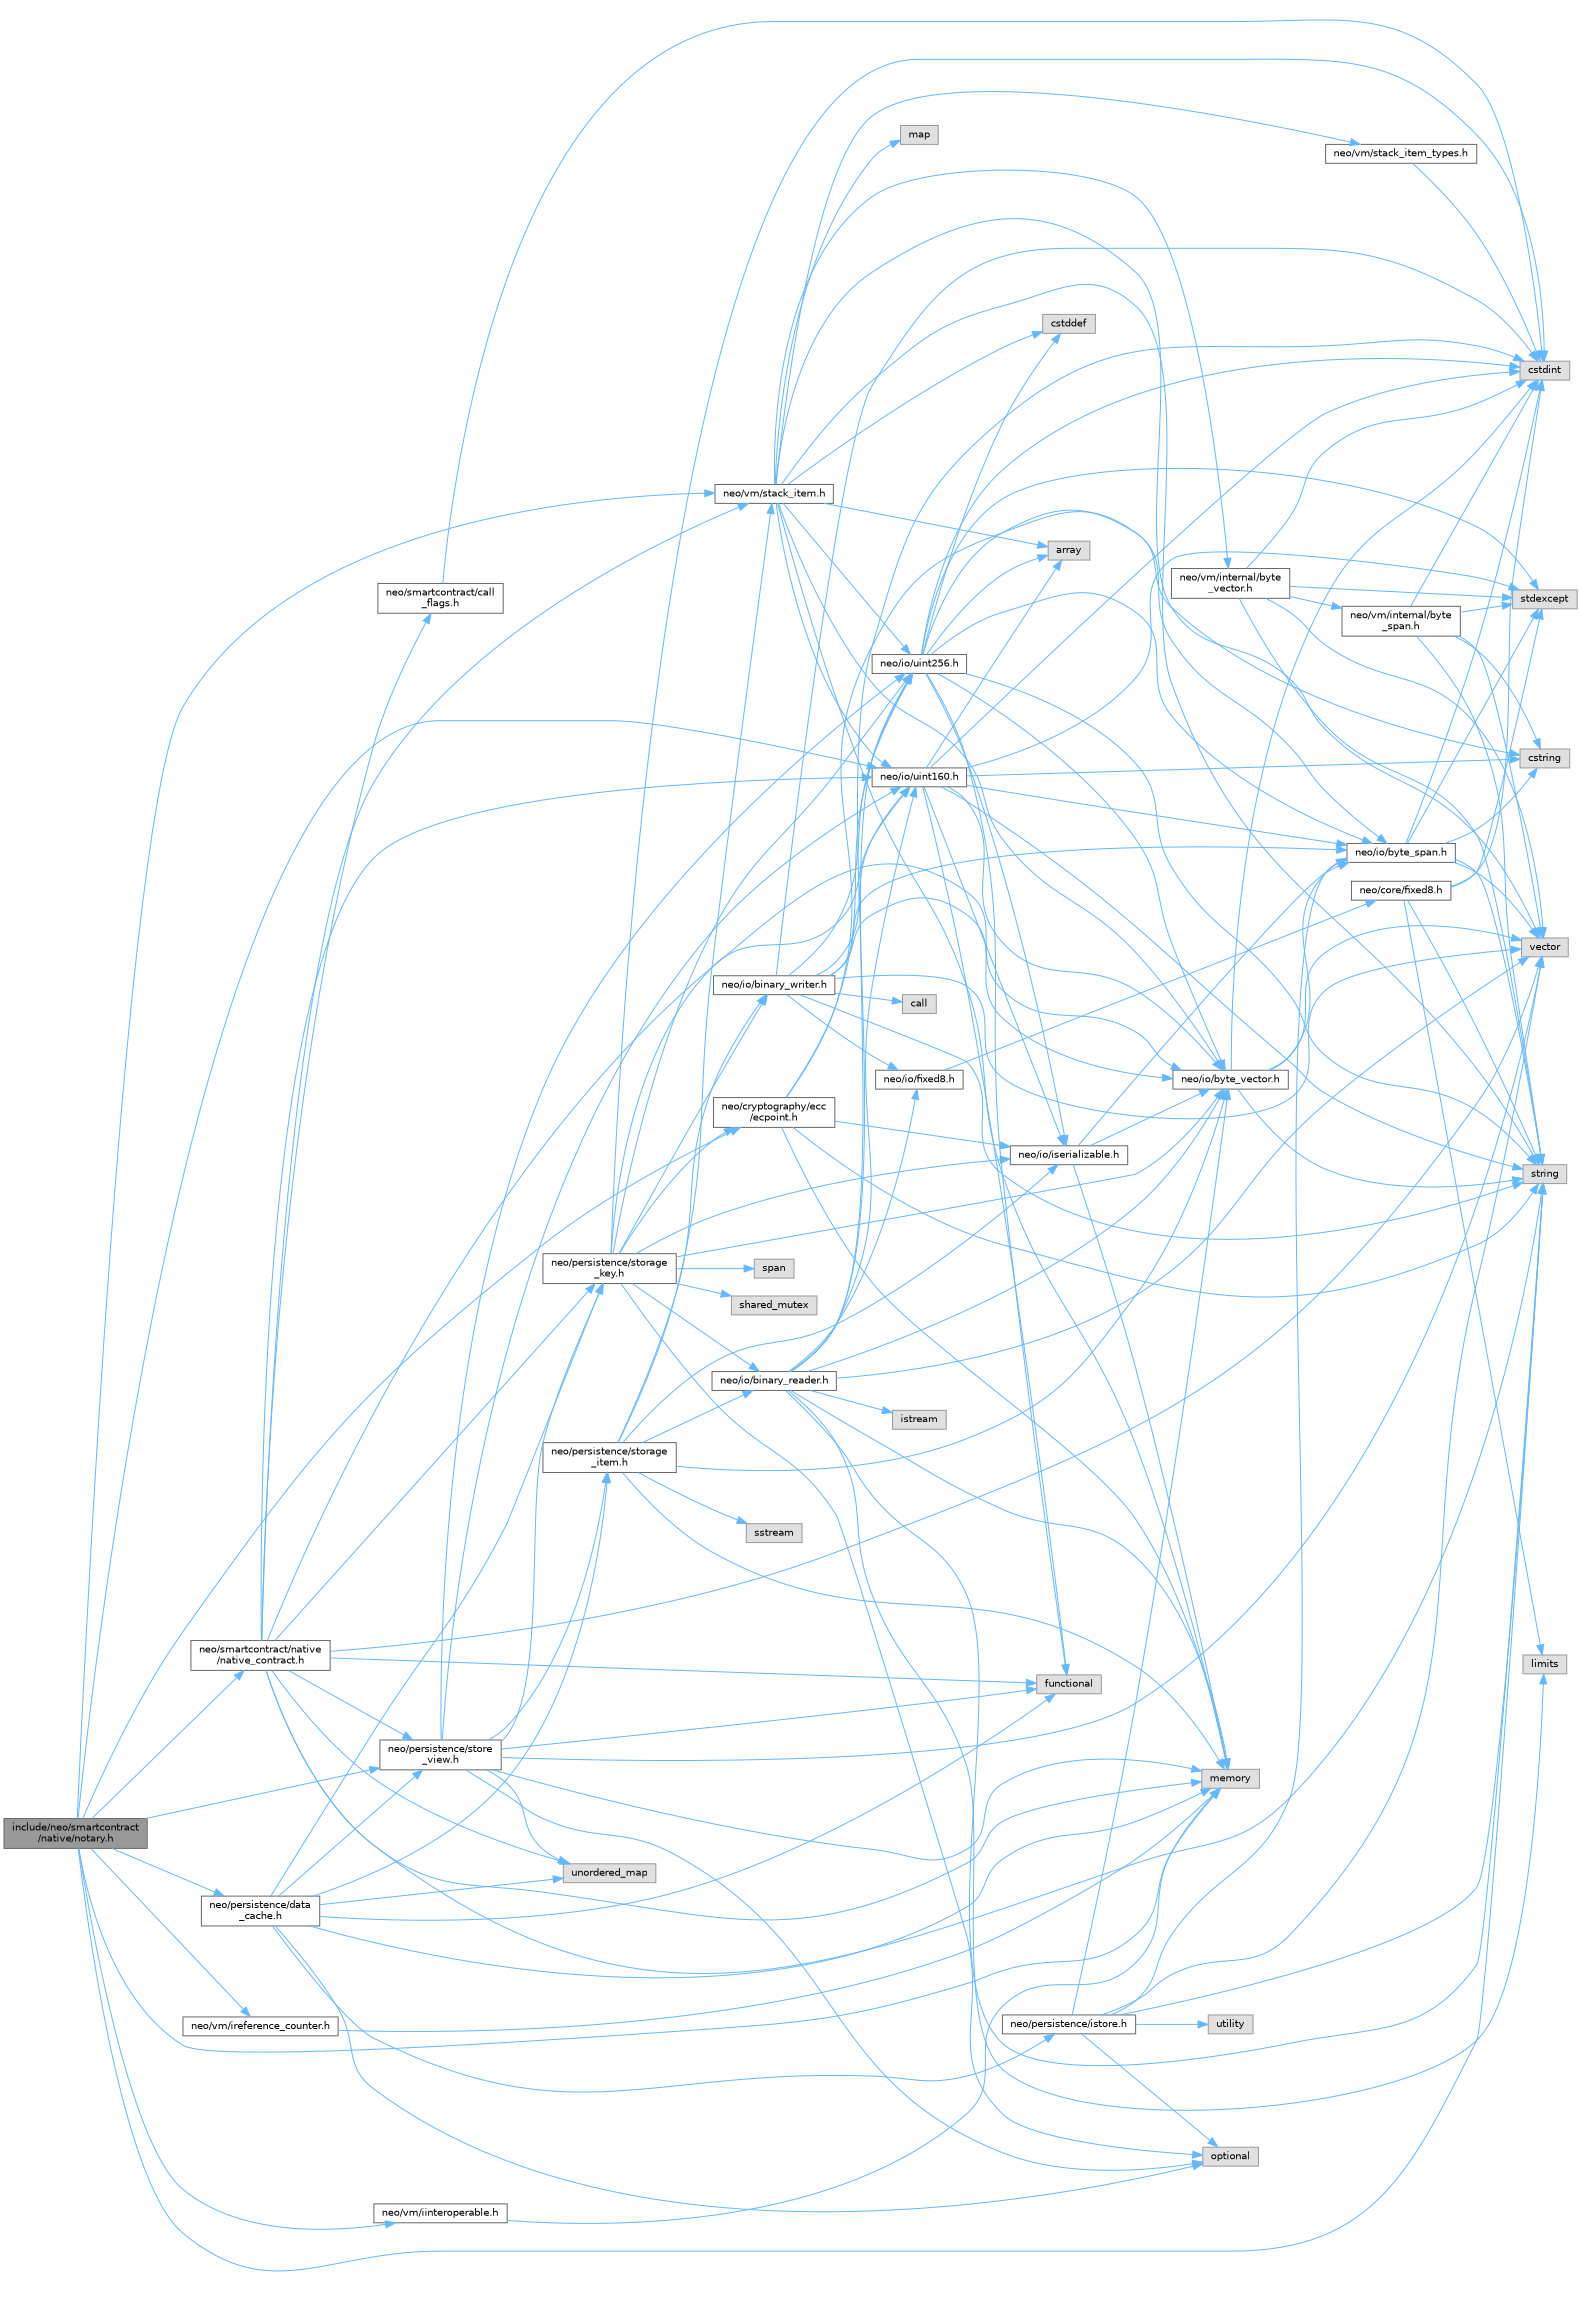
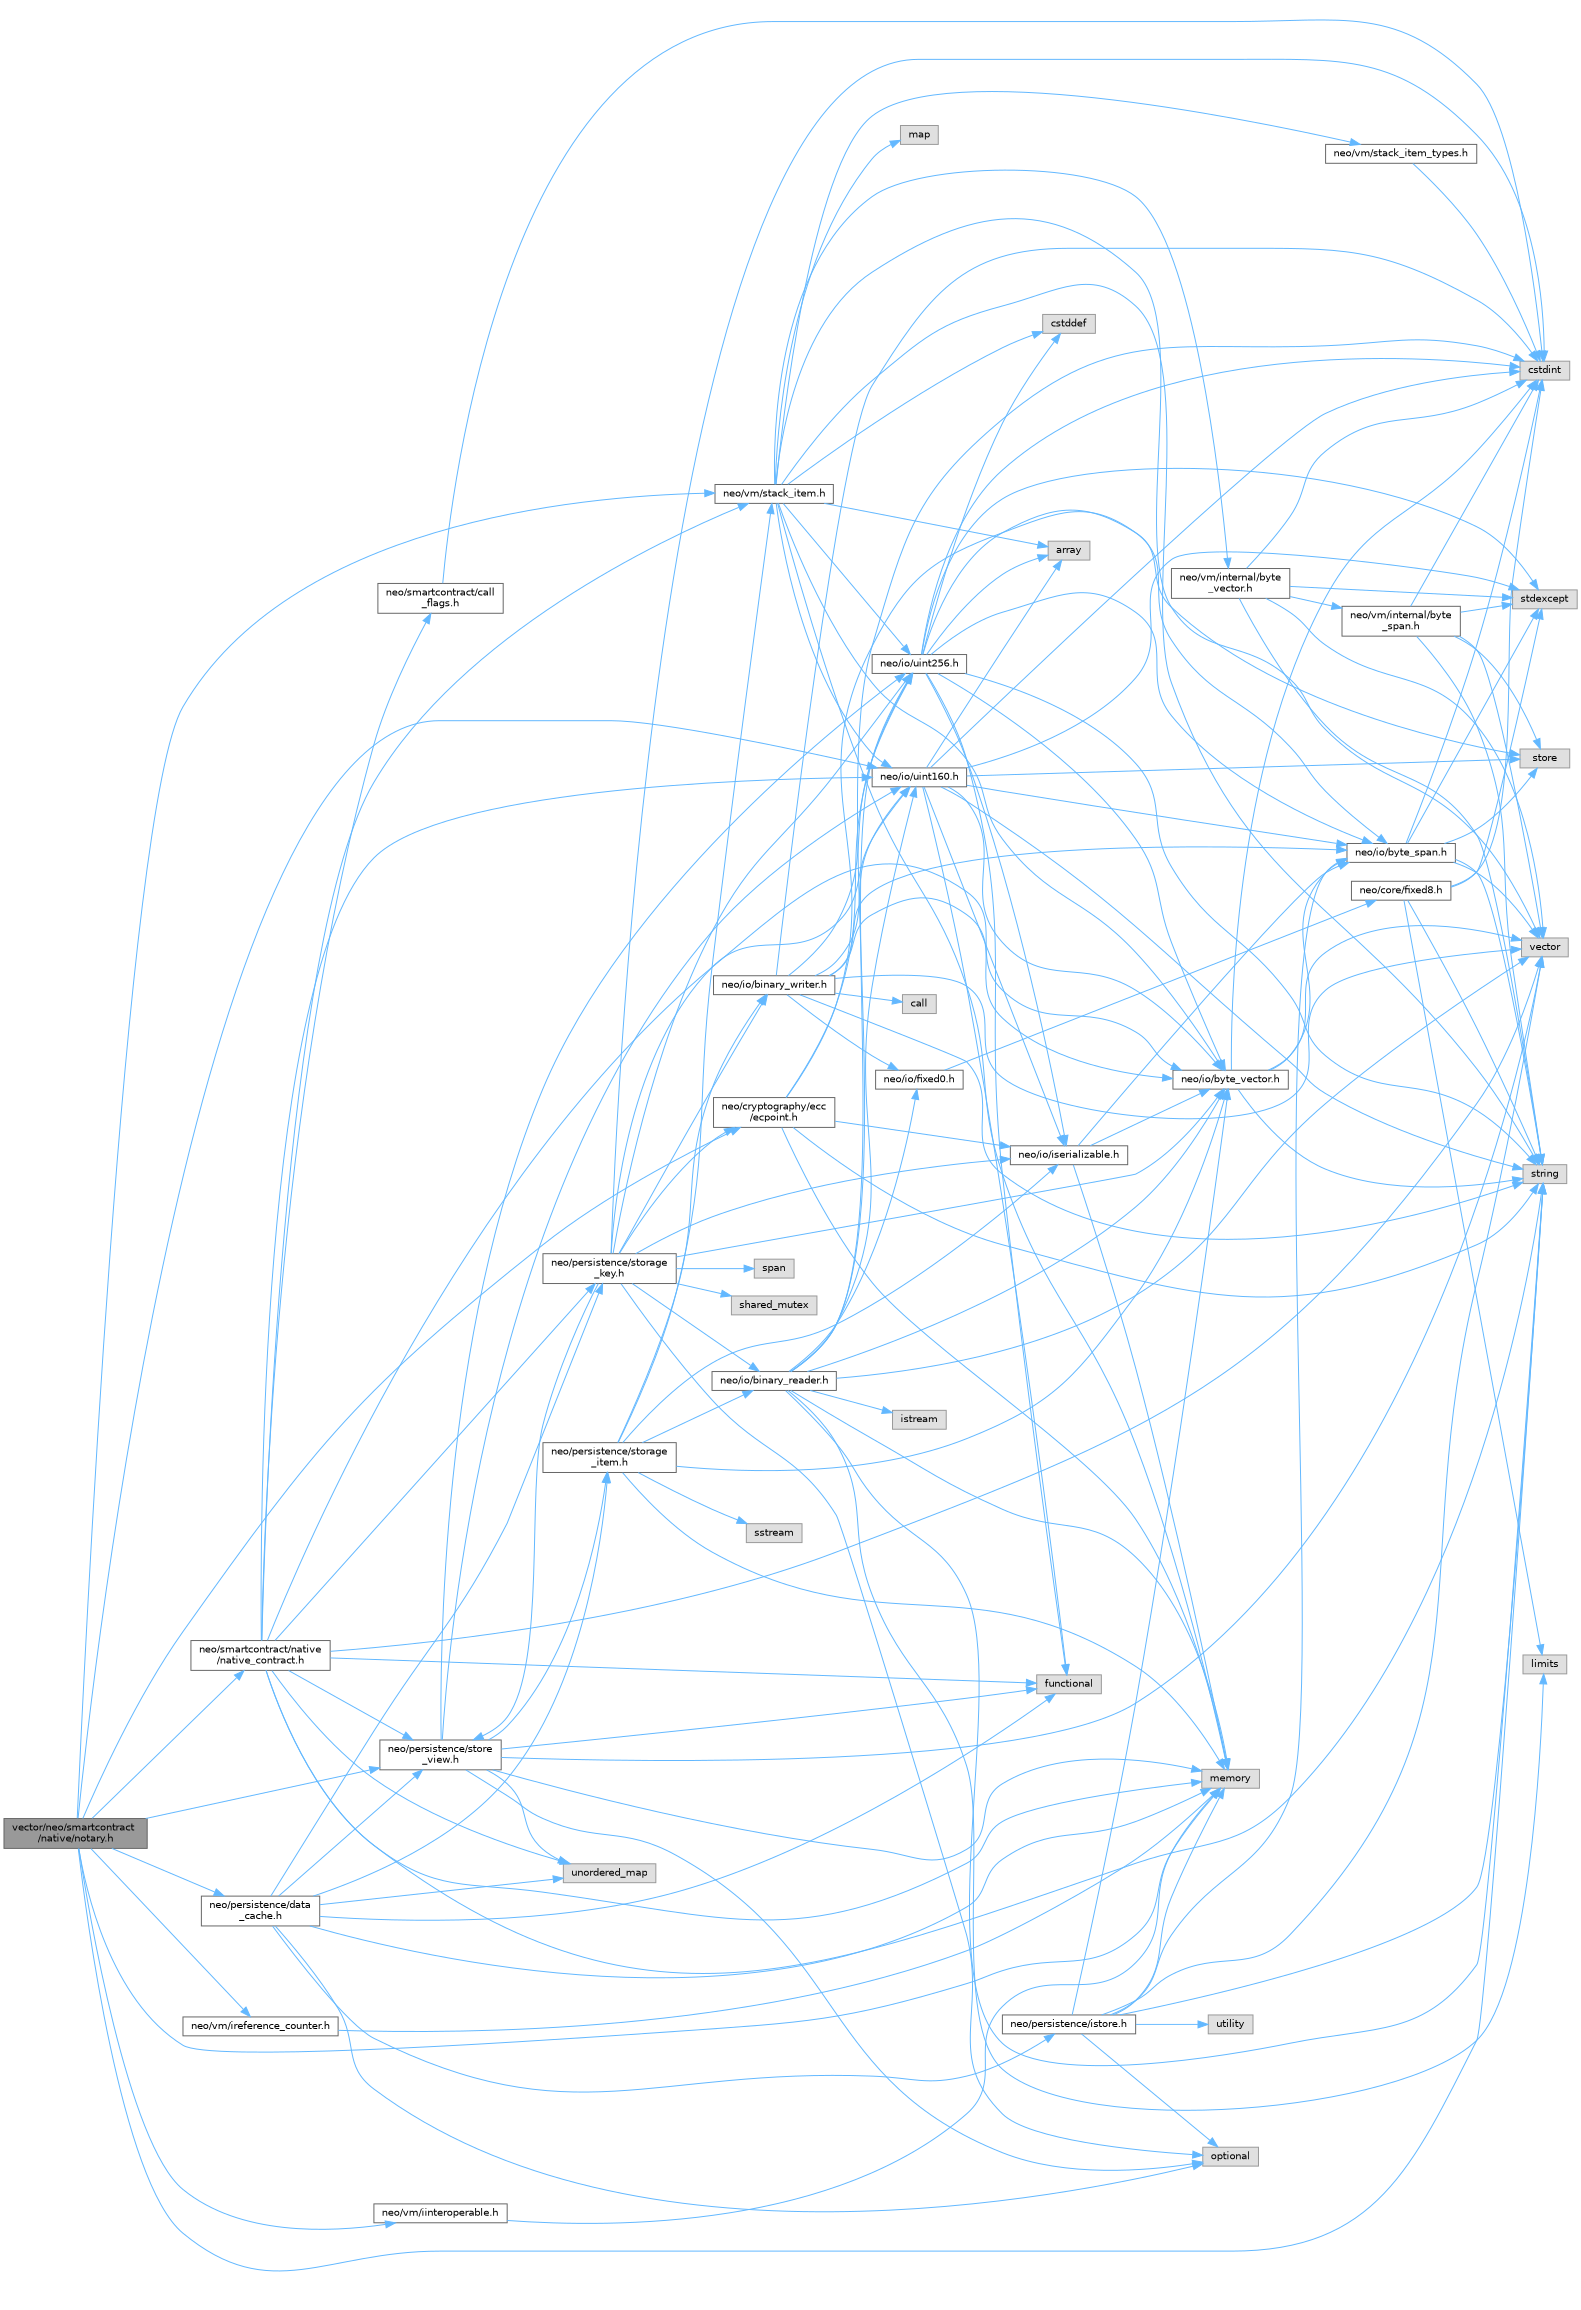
node "cstring": label "cstring" -> "store"
node "neo/io/fixed8.h": label "neo/io/fixed8.h" -> "neo/io/fixed0.h"
edge "neo/persistence/store _view.h" -> "neo/persistence/storage _key.h": reversed
node "include/neo/smartcontract /native/notary.h": label "include/neo/smartcontract /native/notary.h" -> "vector/neo/smartcontract /native/notary.h"
edge "neo/persistence/istore.h" -> "memory": added
